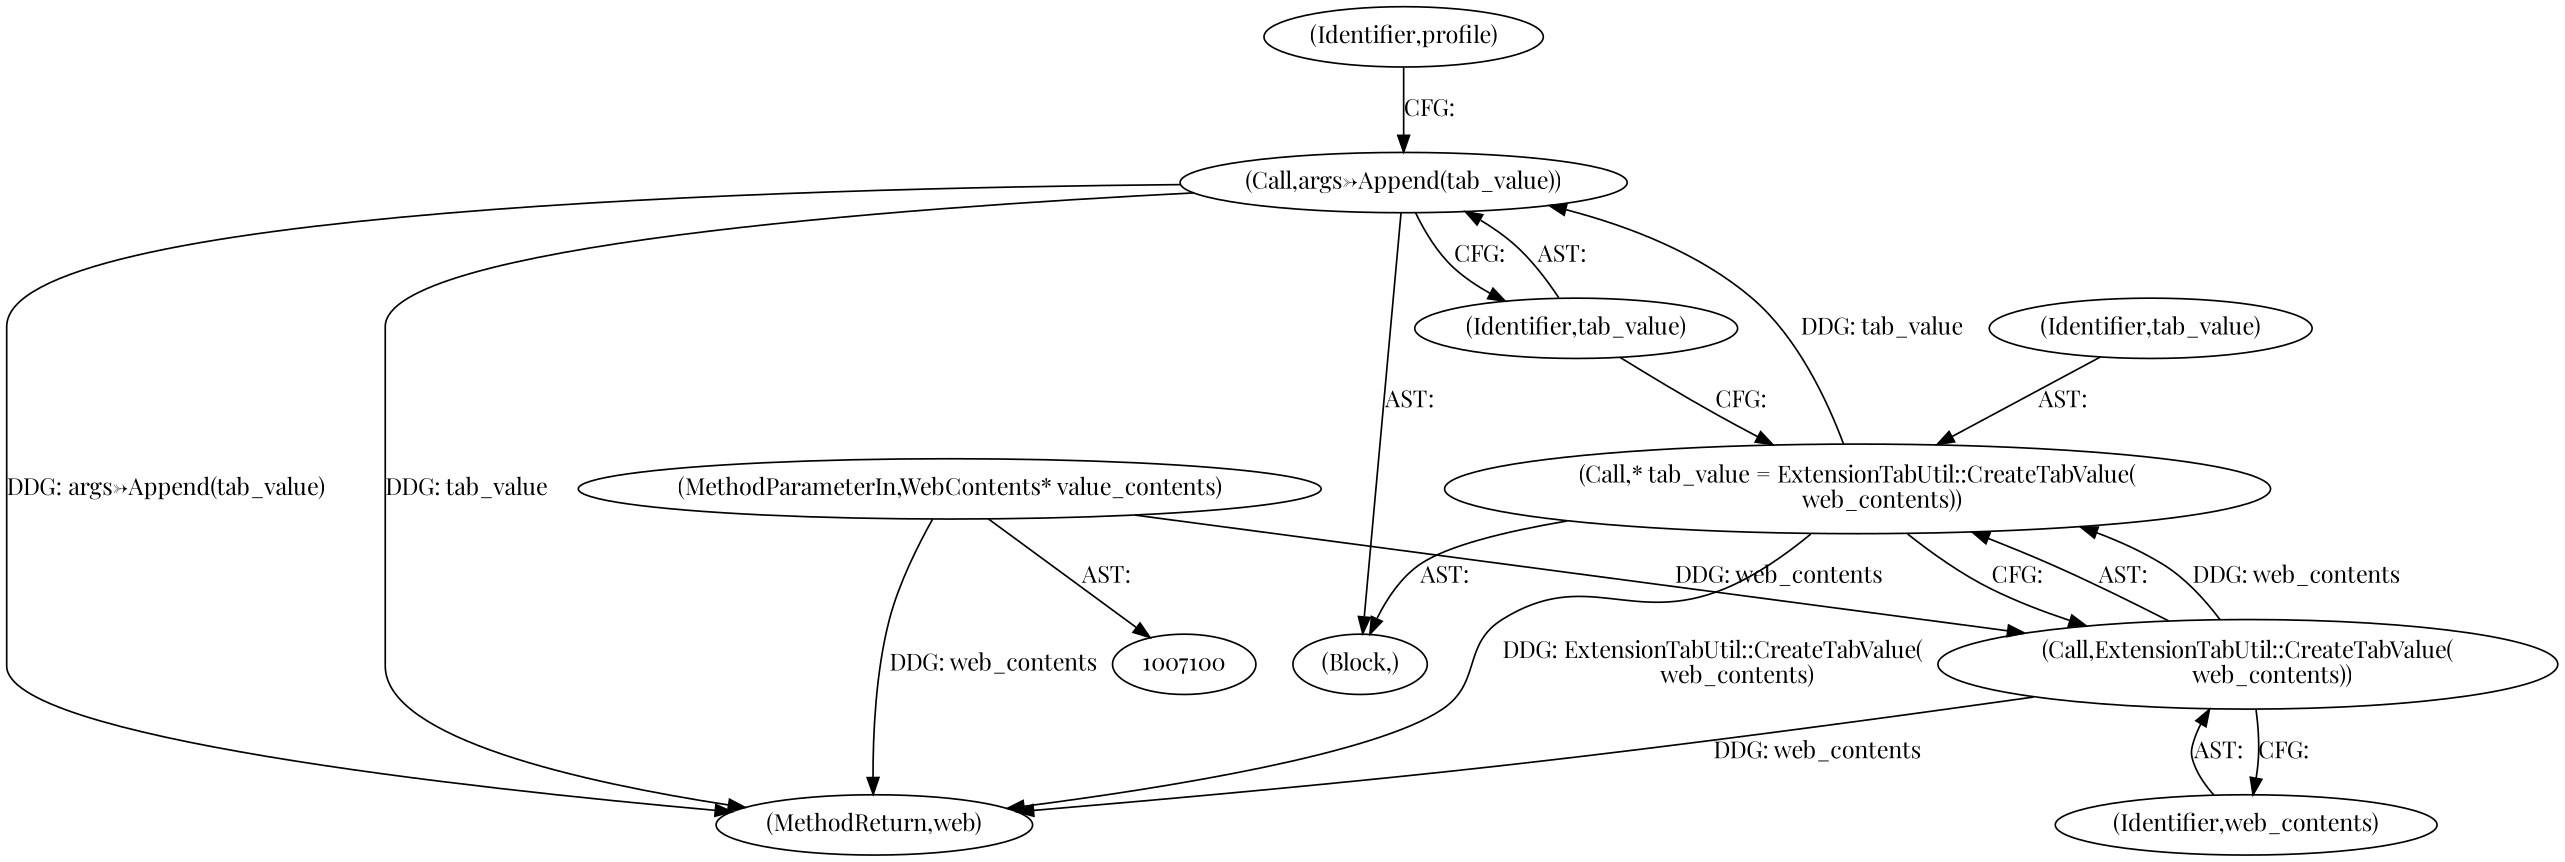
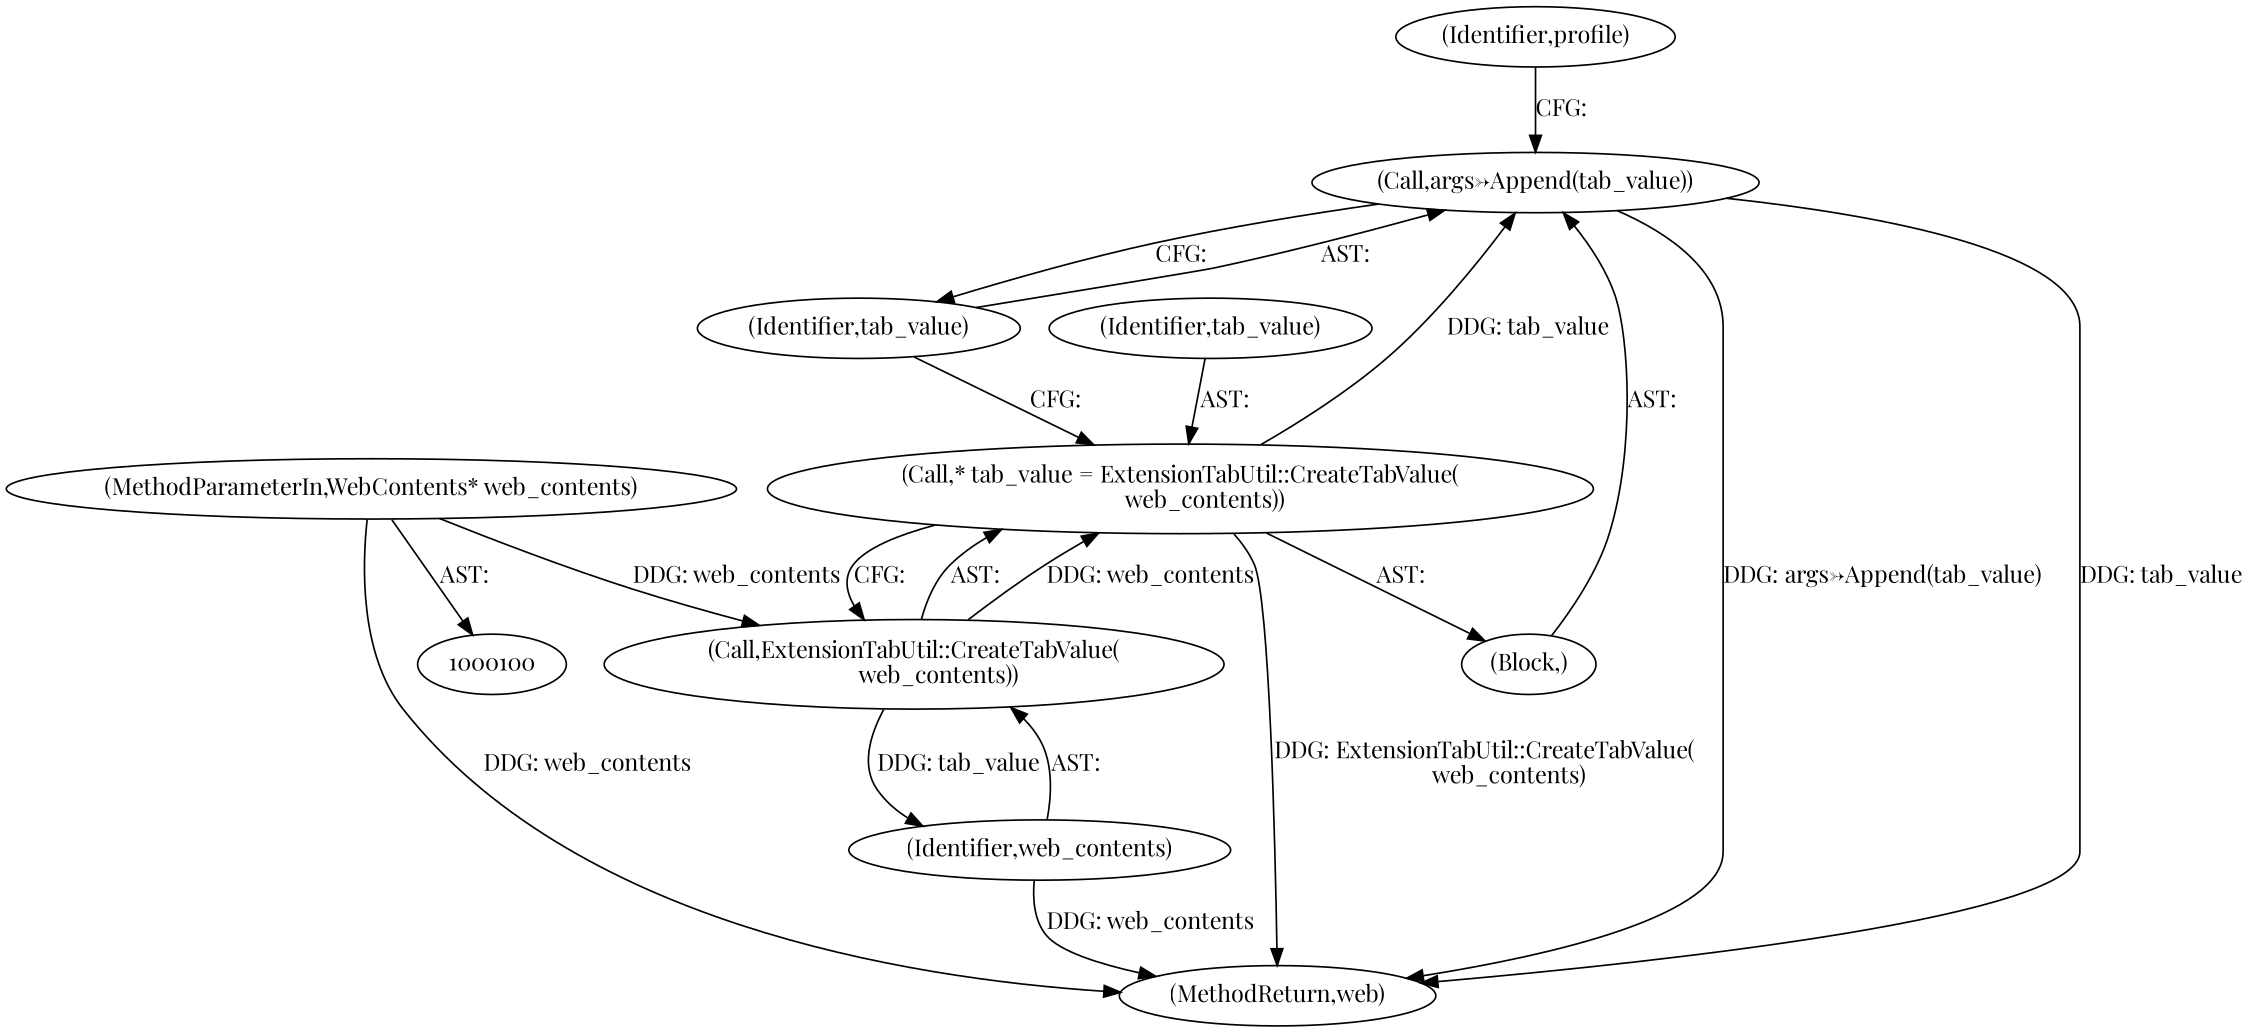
edge "(Call,args->Append(tab_value))" -> "(Block,)": reversed
node "(MethodParameterIn,WebContents* value_contents)": label "(MethodParameterIn,WebContents* value_contents)" -> "(MethodParameterIn,WebContents* web_contents)"
node "1007100": label "1007100" -> "1000100"
edge "(Call,ExtensionTabUtil::CreateTabValue( web_contents))" -> "(Identifier,web_contents)": label "CFG: " -> "DDG: tab_value"
edge "(Call,ExtensionTabUtil::CreateTabValue( web_contents))" -> "(MethodReturn,web)": now "(Identifier,web_contents)" -> "(MethodReturn,web)"
